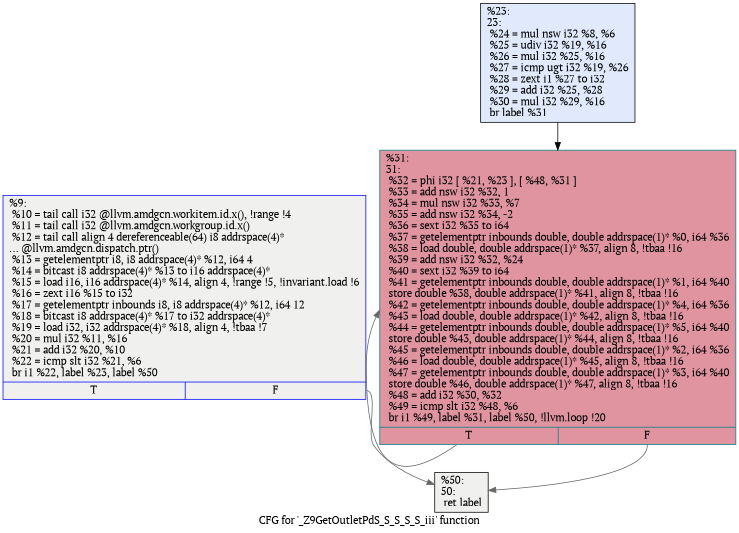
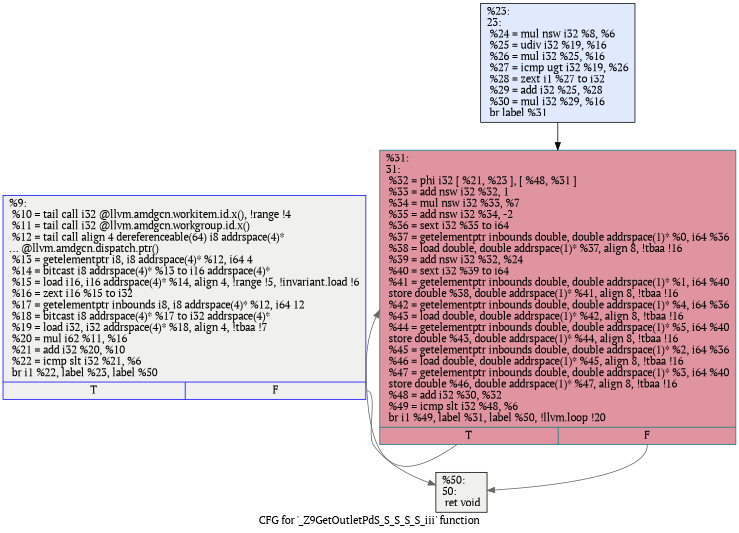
node "%9:": text "%20 = mul i32 %11, %16" -> "%20 = mul i62 %11, %16"
node "%50:": text "ret label" -> "ret void"
